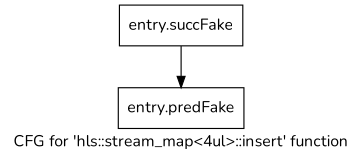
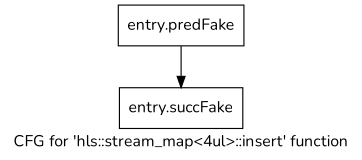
edge "entry.succFake" -> "entry.predFake": reversed
